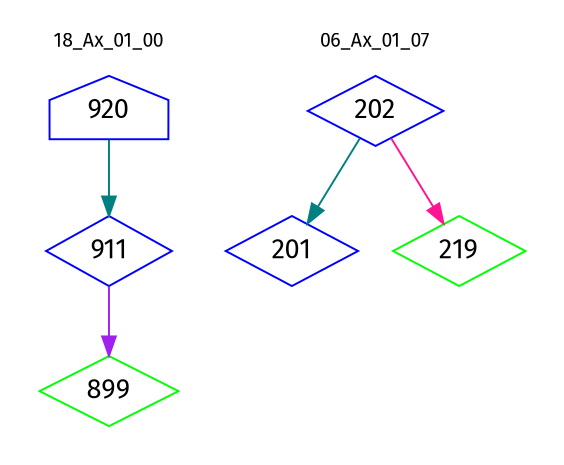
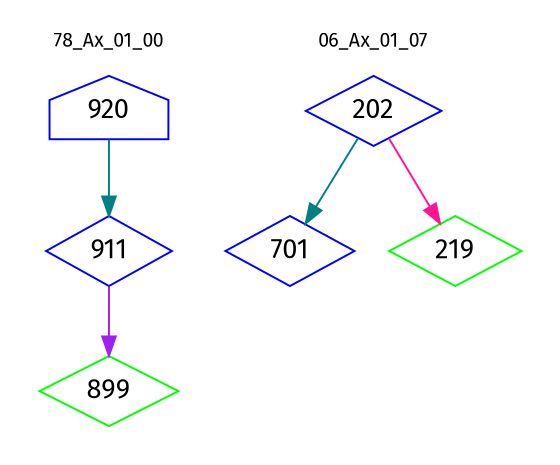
cluster "18_Ax_01_00": label "18_Ax_01_00" -> "78_Ax_01_00"
node "201": label "201" -> "701"
